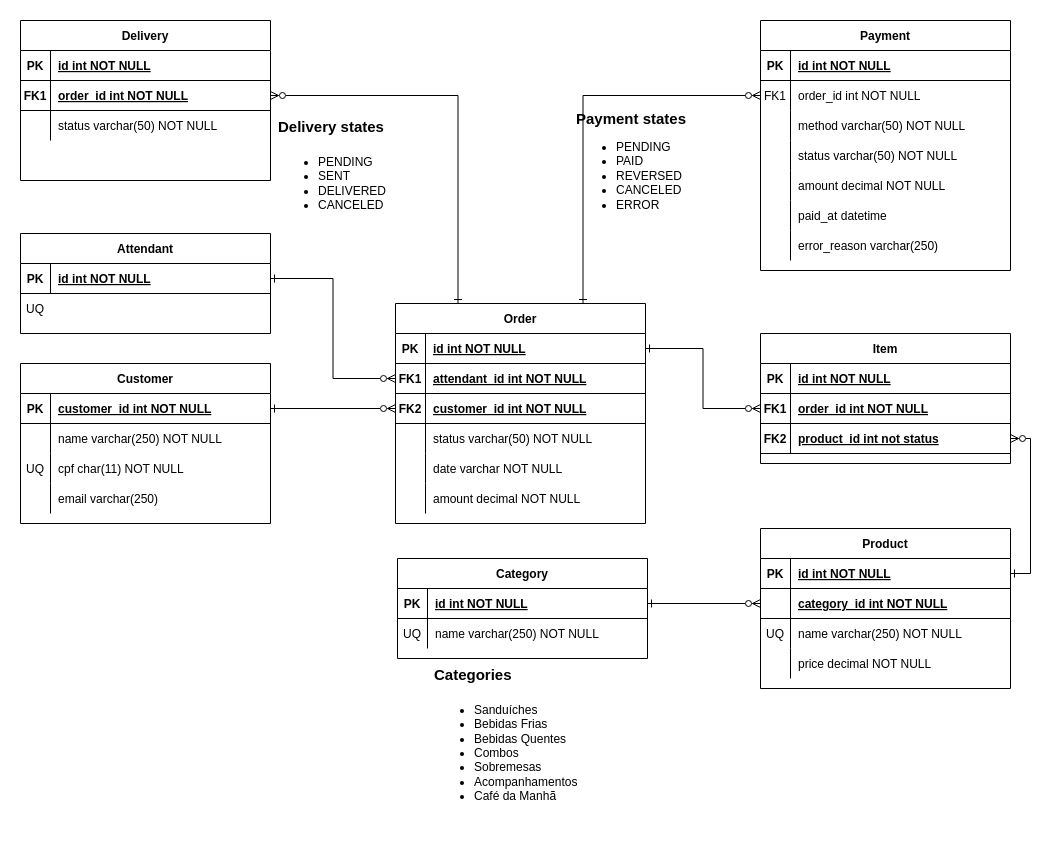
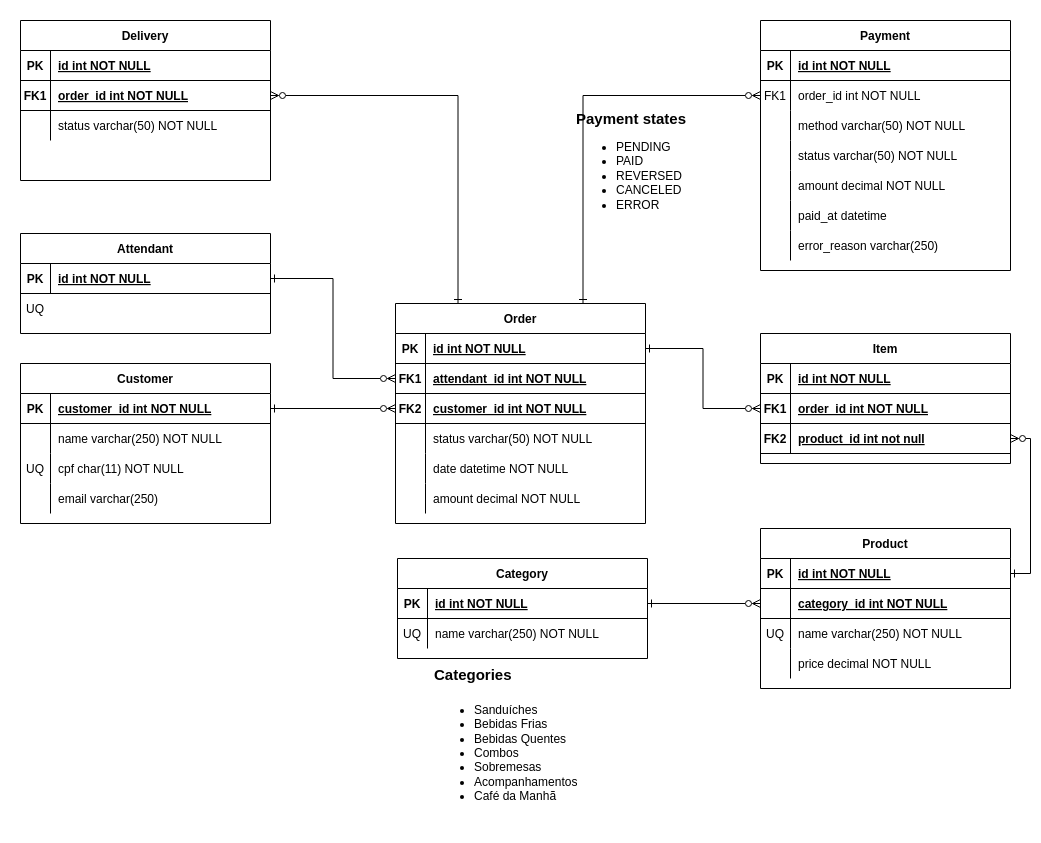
node "Delivery states PENDING SENT DELIVERED CANCELED": removed
node "product_id int not status": label "product_id int not status" -> "product_id int not null"
node "date varchar NOT NULL": label "date varchar NOT NULL" -> "date datetime NOT NULL"
